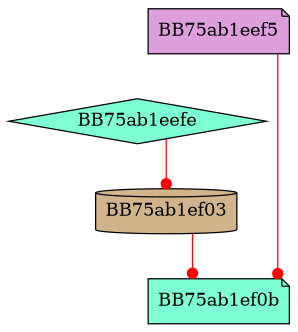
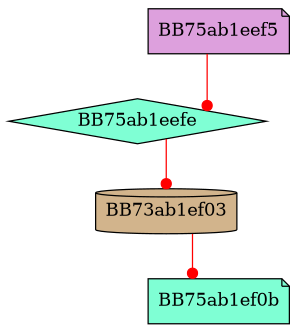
edge "BB75ab1eef5" -> "BB75ab1ef0b": now "BB75ab1eef5" -> "BB75ab1eefe"
node "BB75ab1ef03": label "BB75ab1ef03" -> "BB73ab1ef03"
